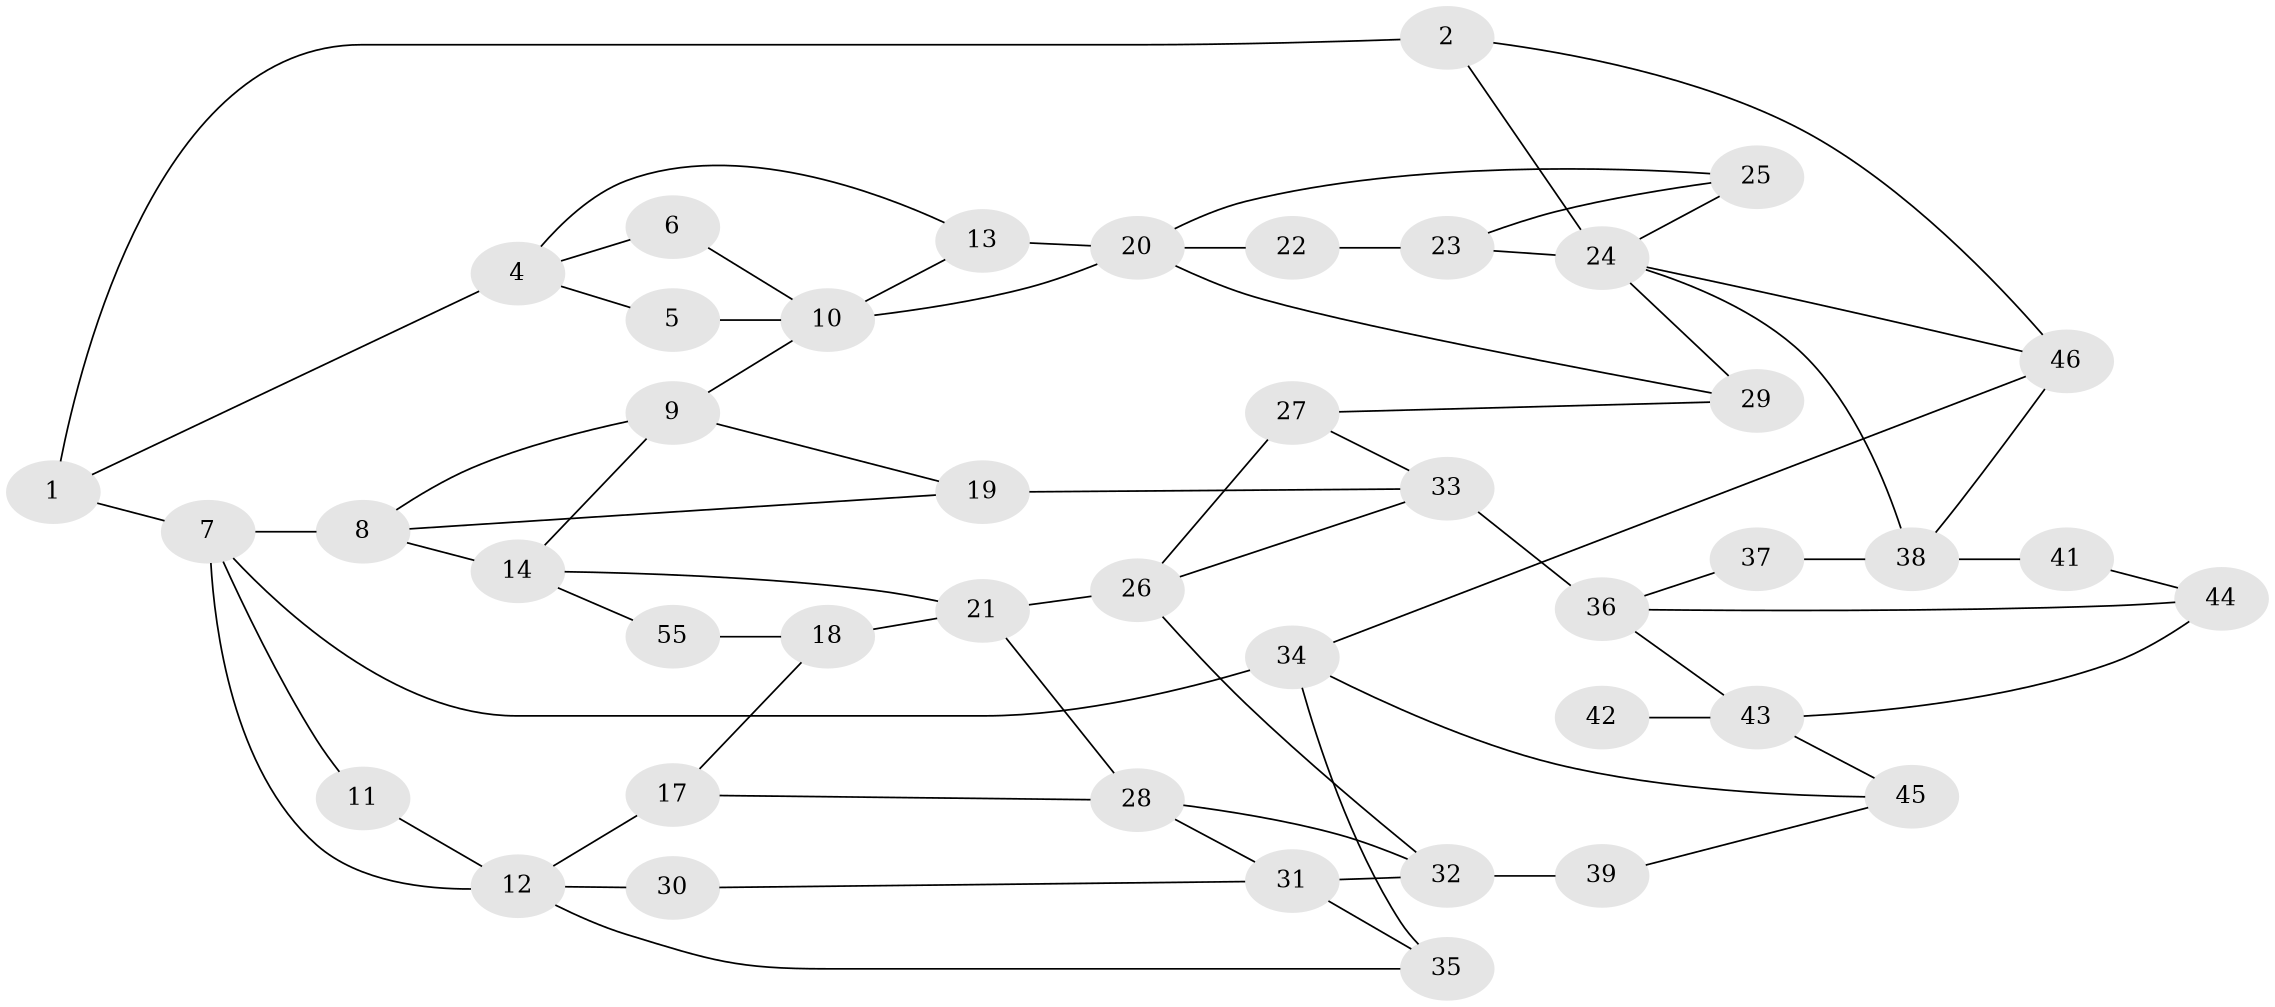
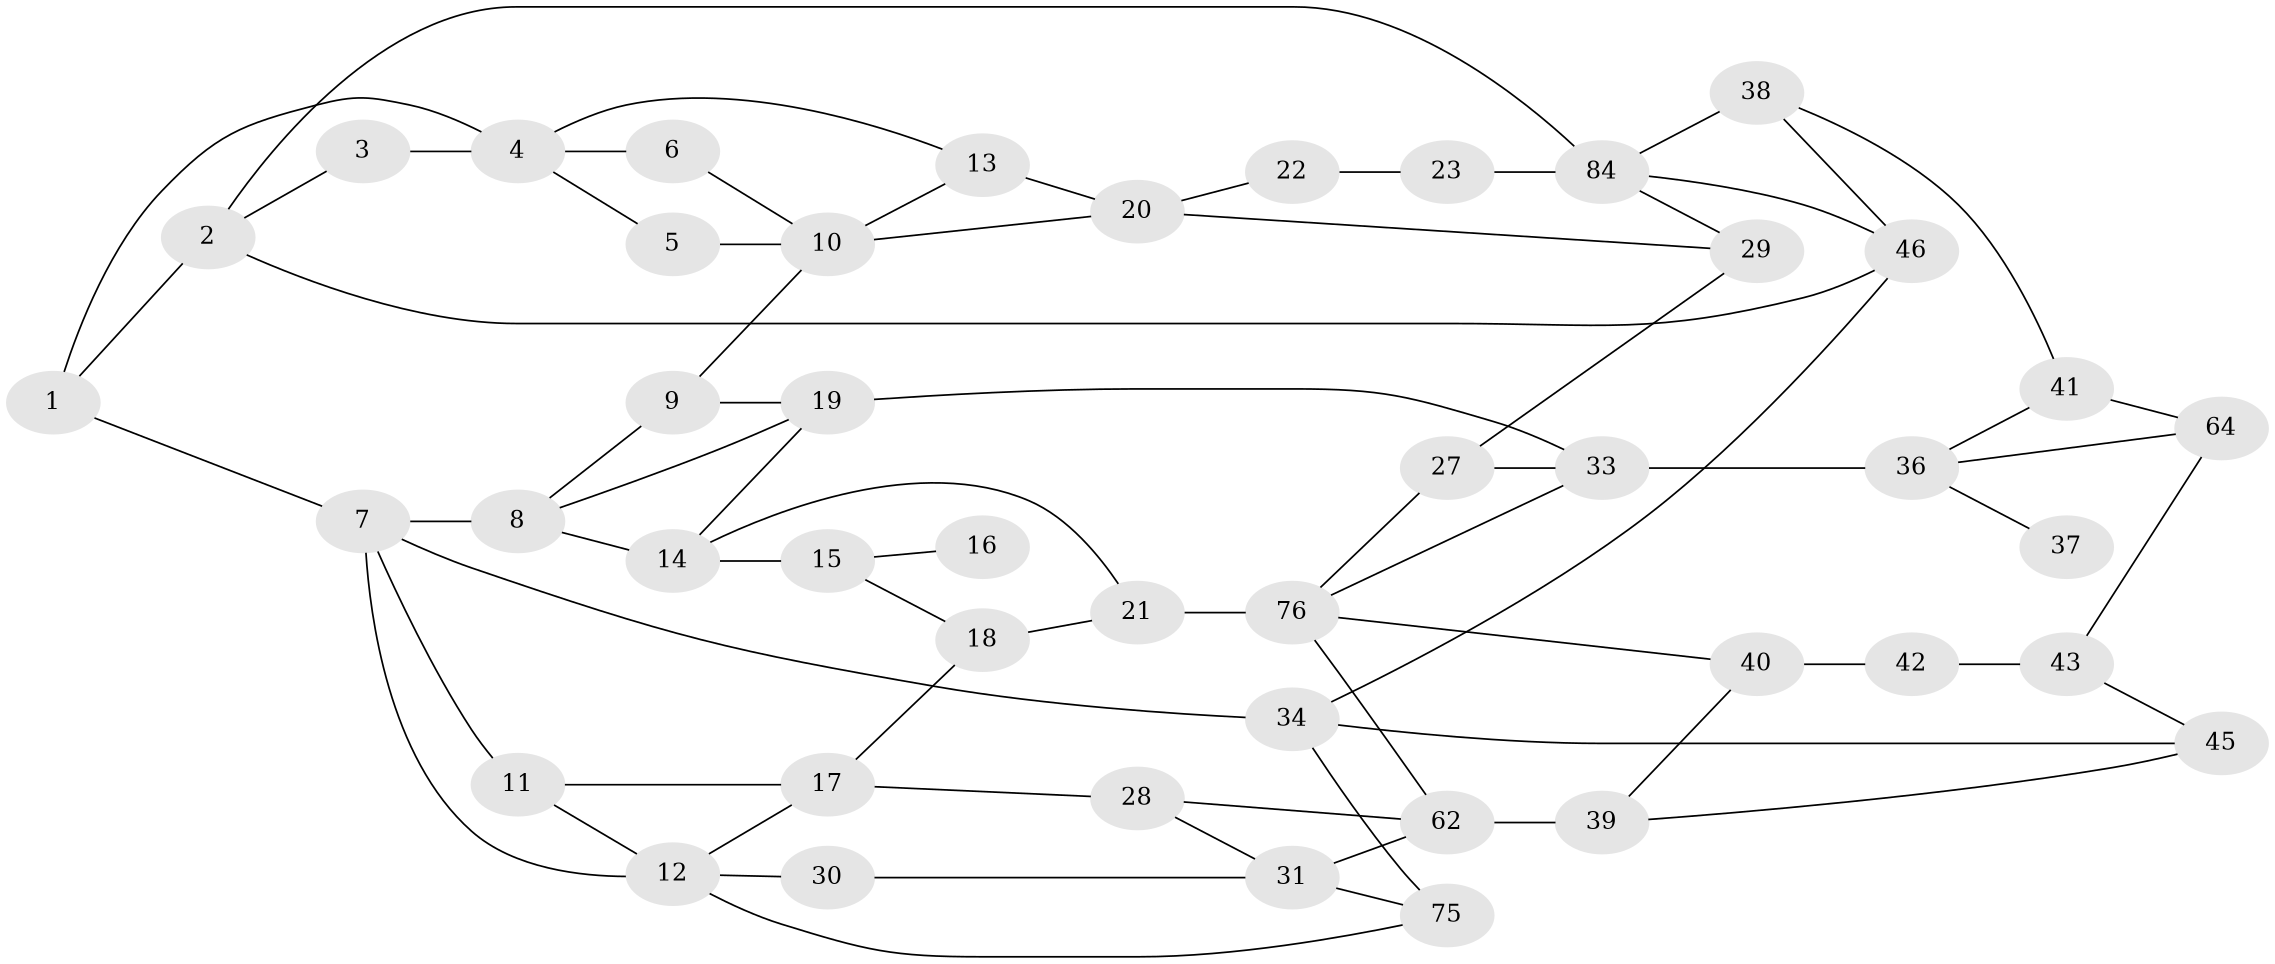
node "3": added
node "25": removed
node "24": label "24" -> "84"
edge "9" -- "14": now "19" -- "14"
node "16": added
edge "37" -- "38": removed
node "26": label "26" -> "76"
node "44": label "44" -> "64"
node "55": label "55" -> "15"
edge "36" -- "43": now "36" -- "41"
node "40": added
edge "21" -- "28": removed
edge "11" -- "17": added
node "32": label "32" -> "62"
node "35": label "35" -> "75"
